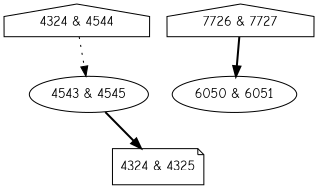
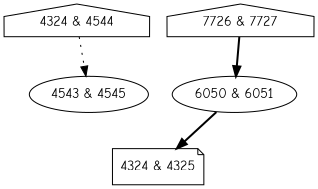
edge "4543 & 4545" -> "4324 & 4325": now "6050 & 6051" -> "4324 & 4325"
